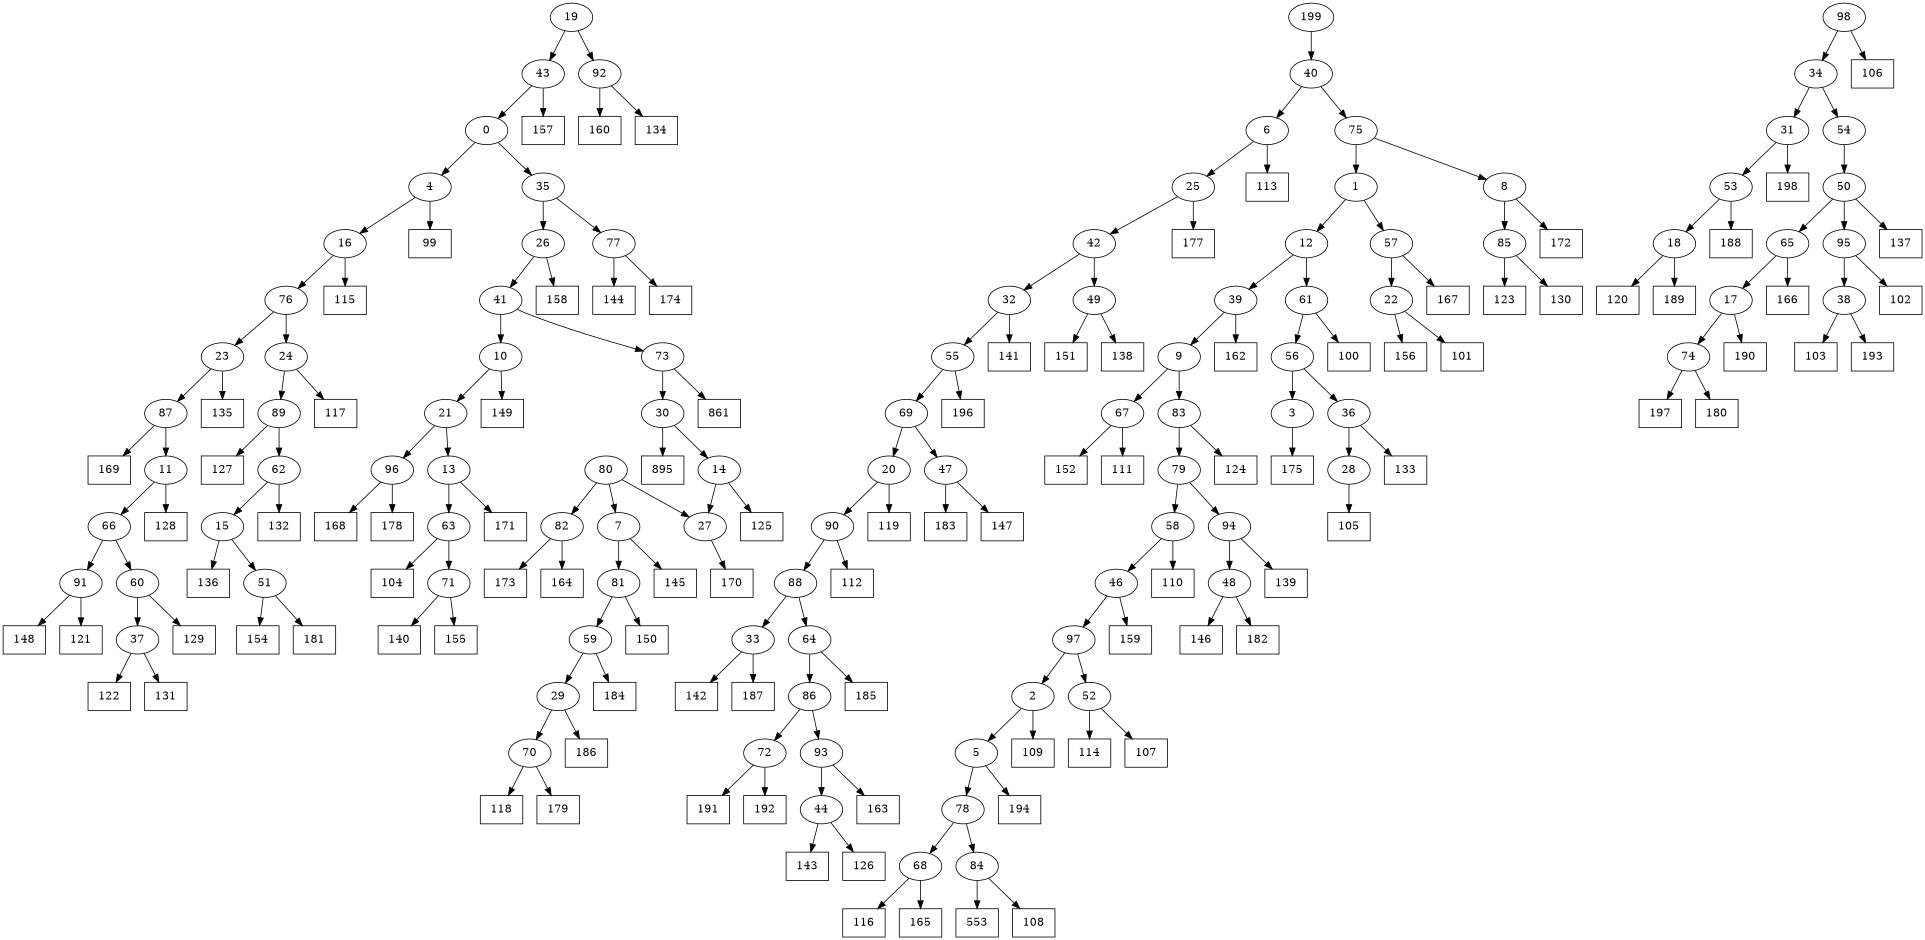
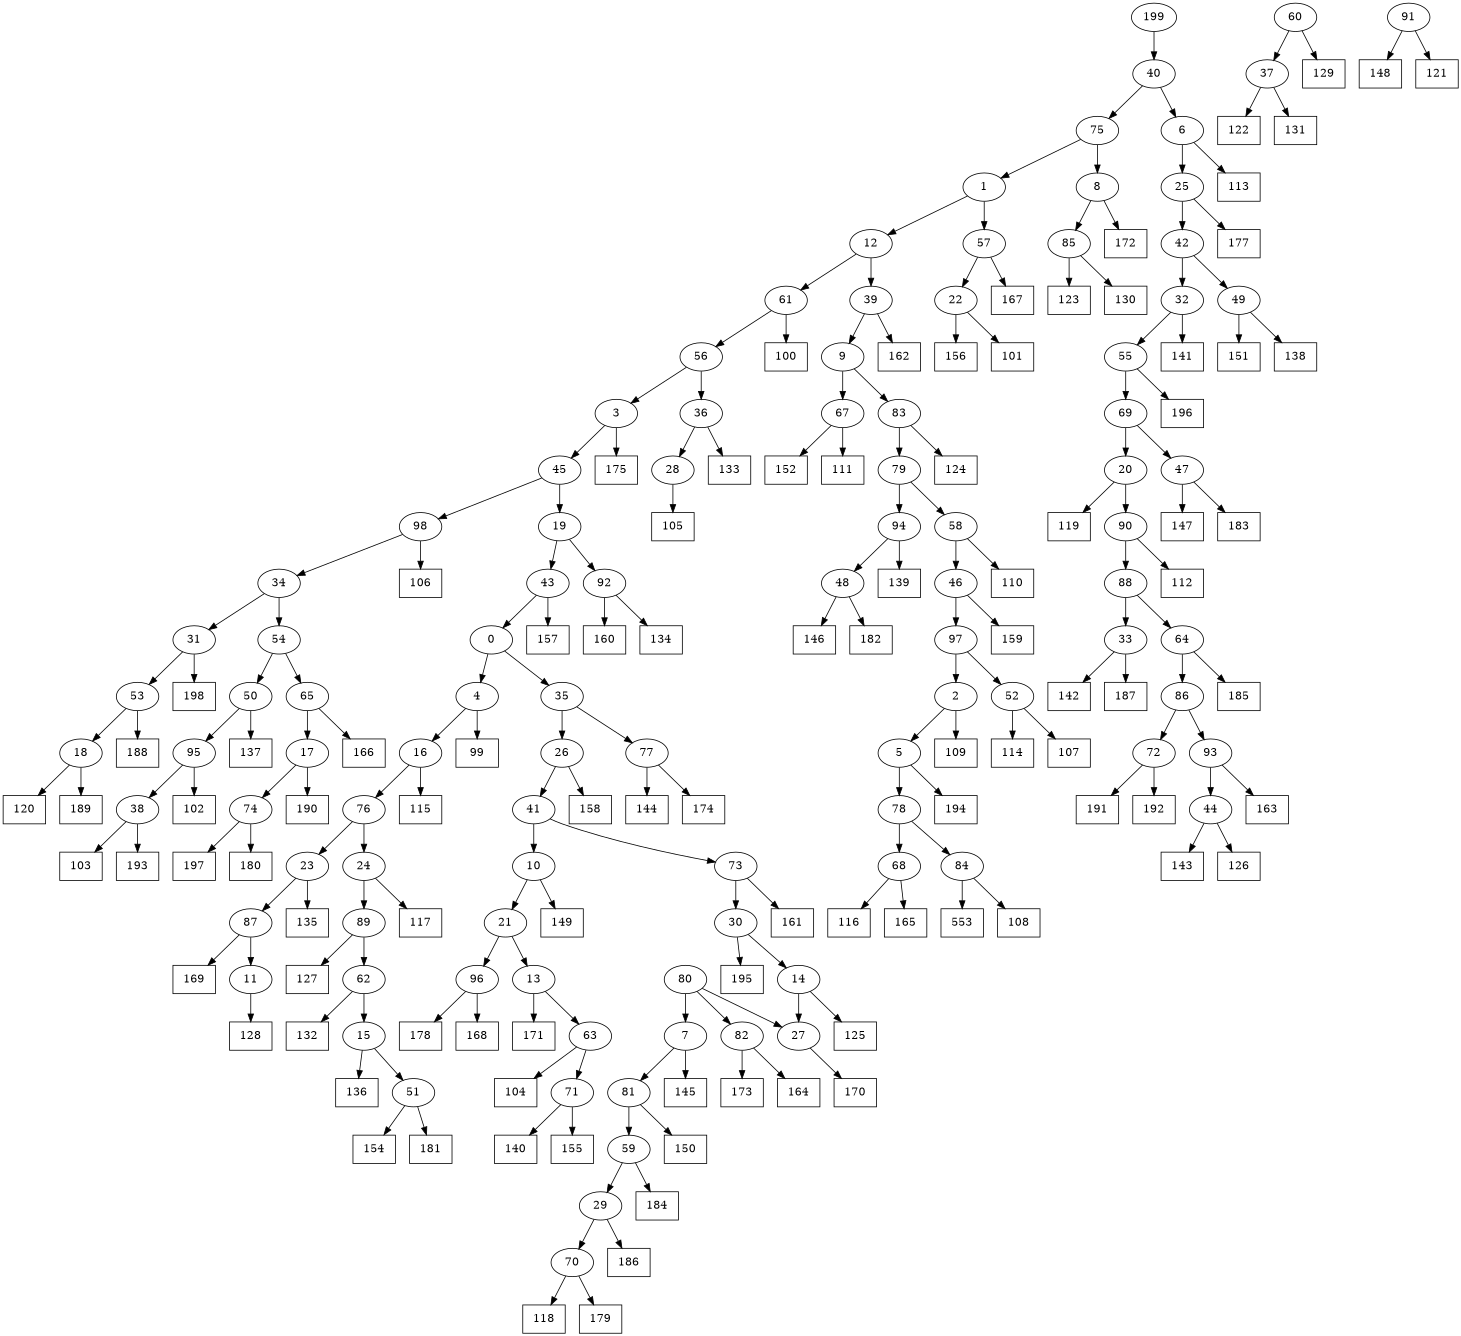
edge "50" -> "65": now "54" -> "65"
node "861": label "861" -> "161"
node "45": added
node "895": label "895" -> "195"
node "66": removed
